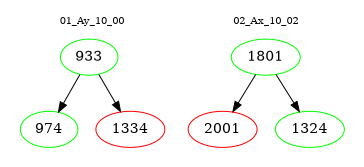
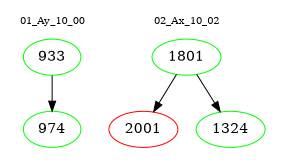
node "1334": removed
